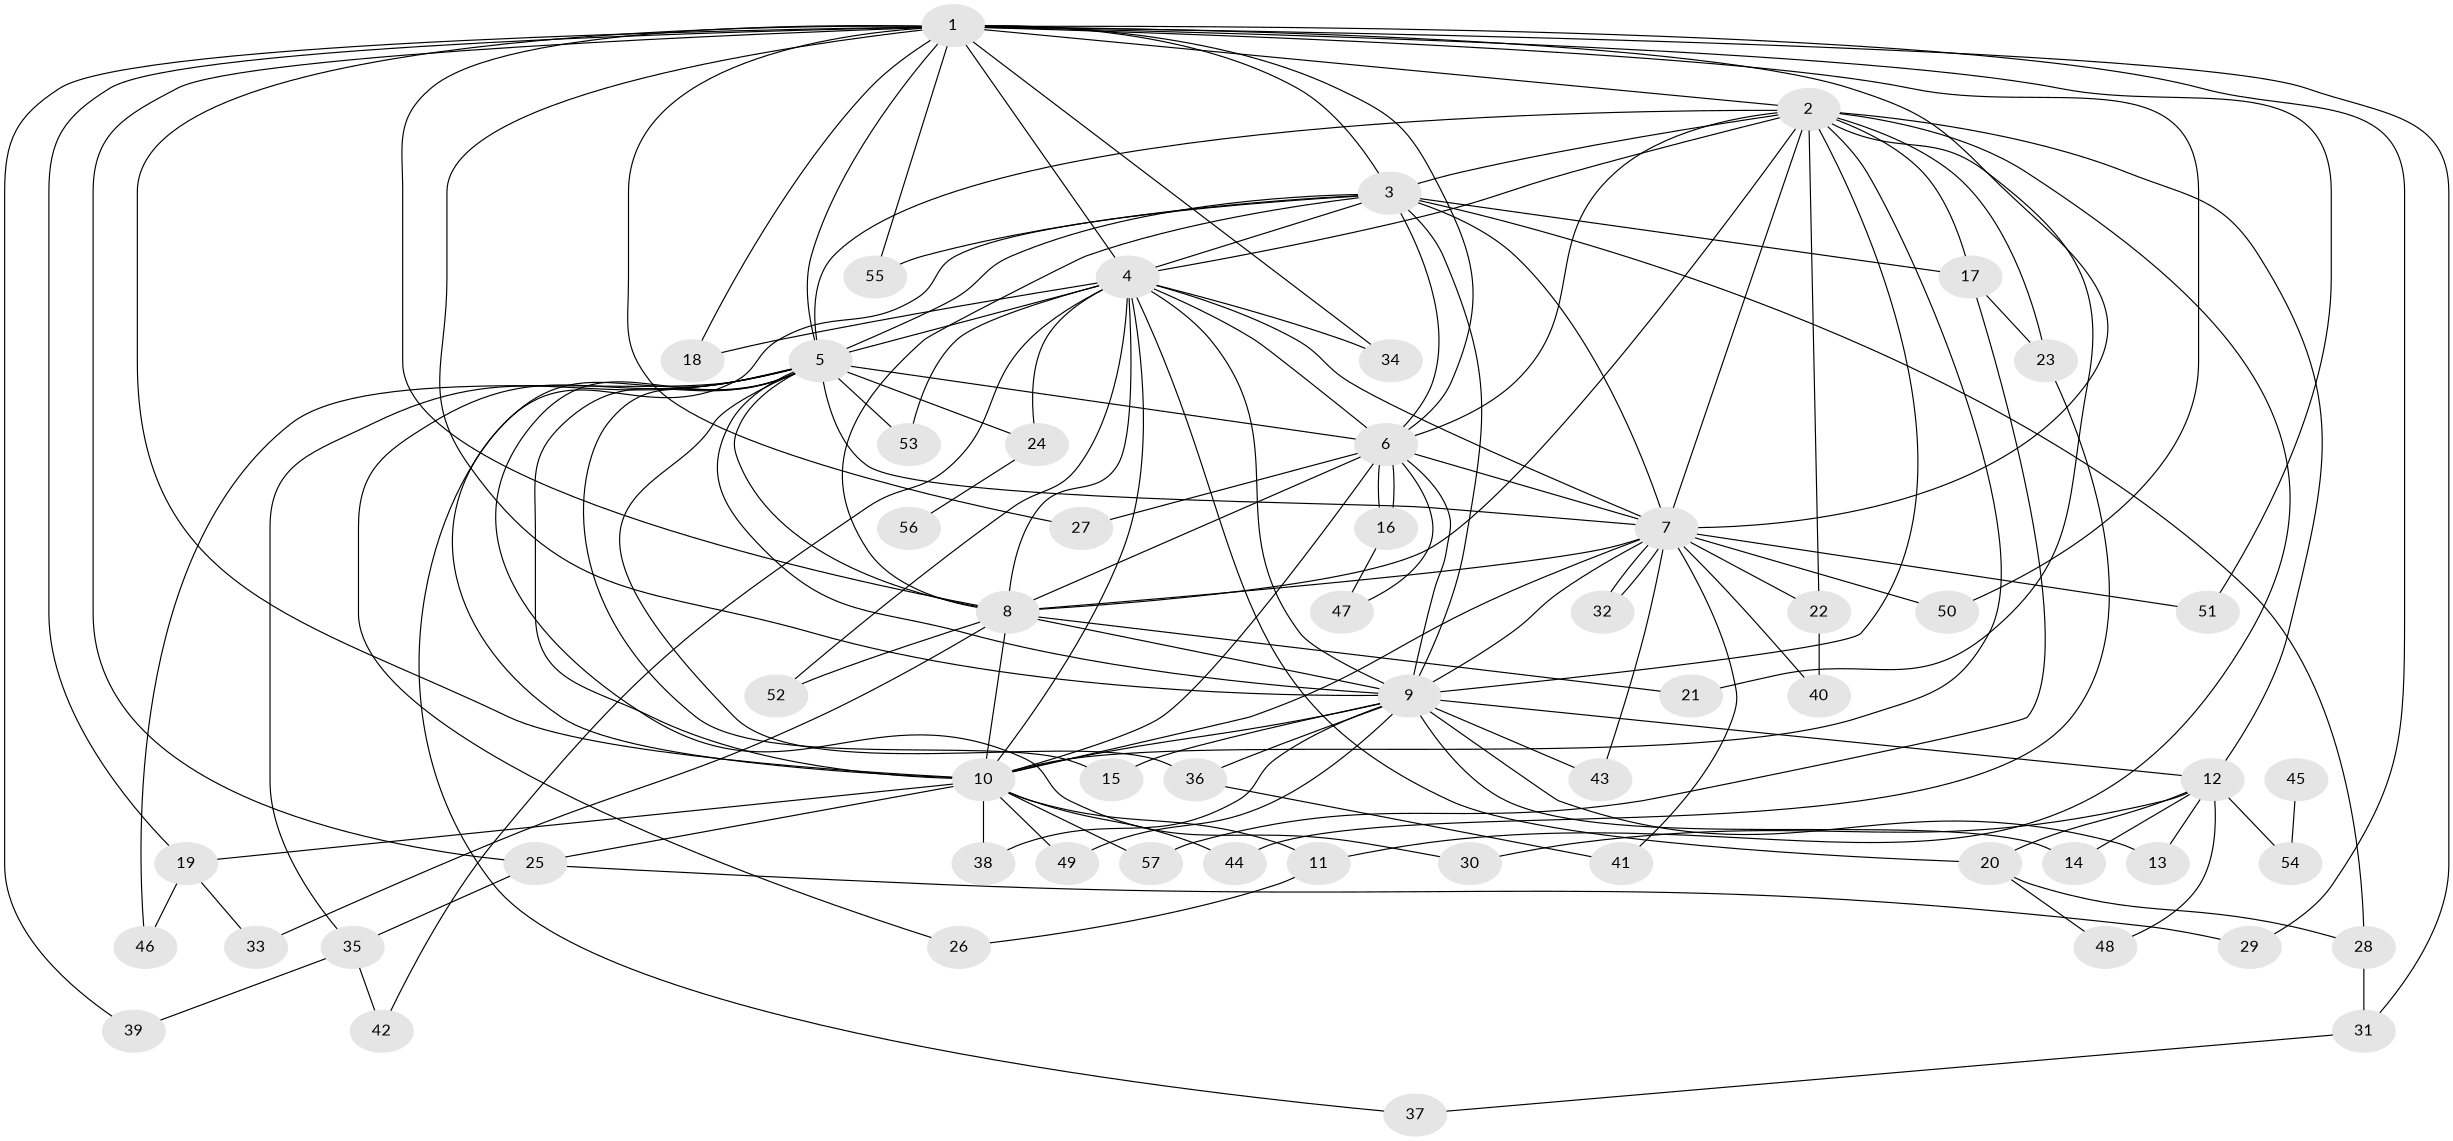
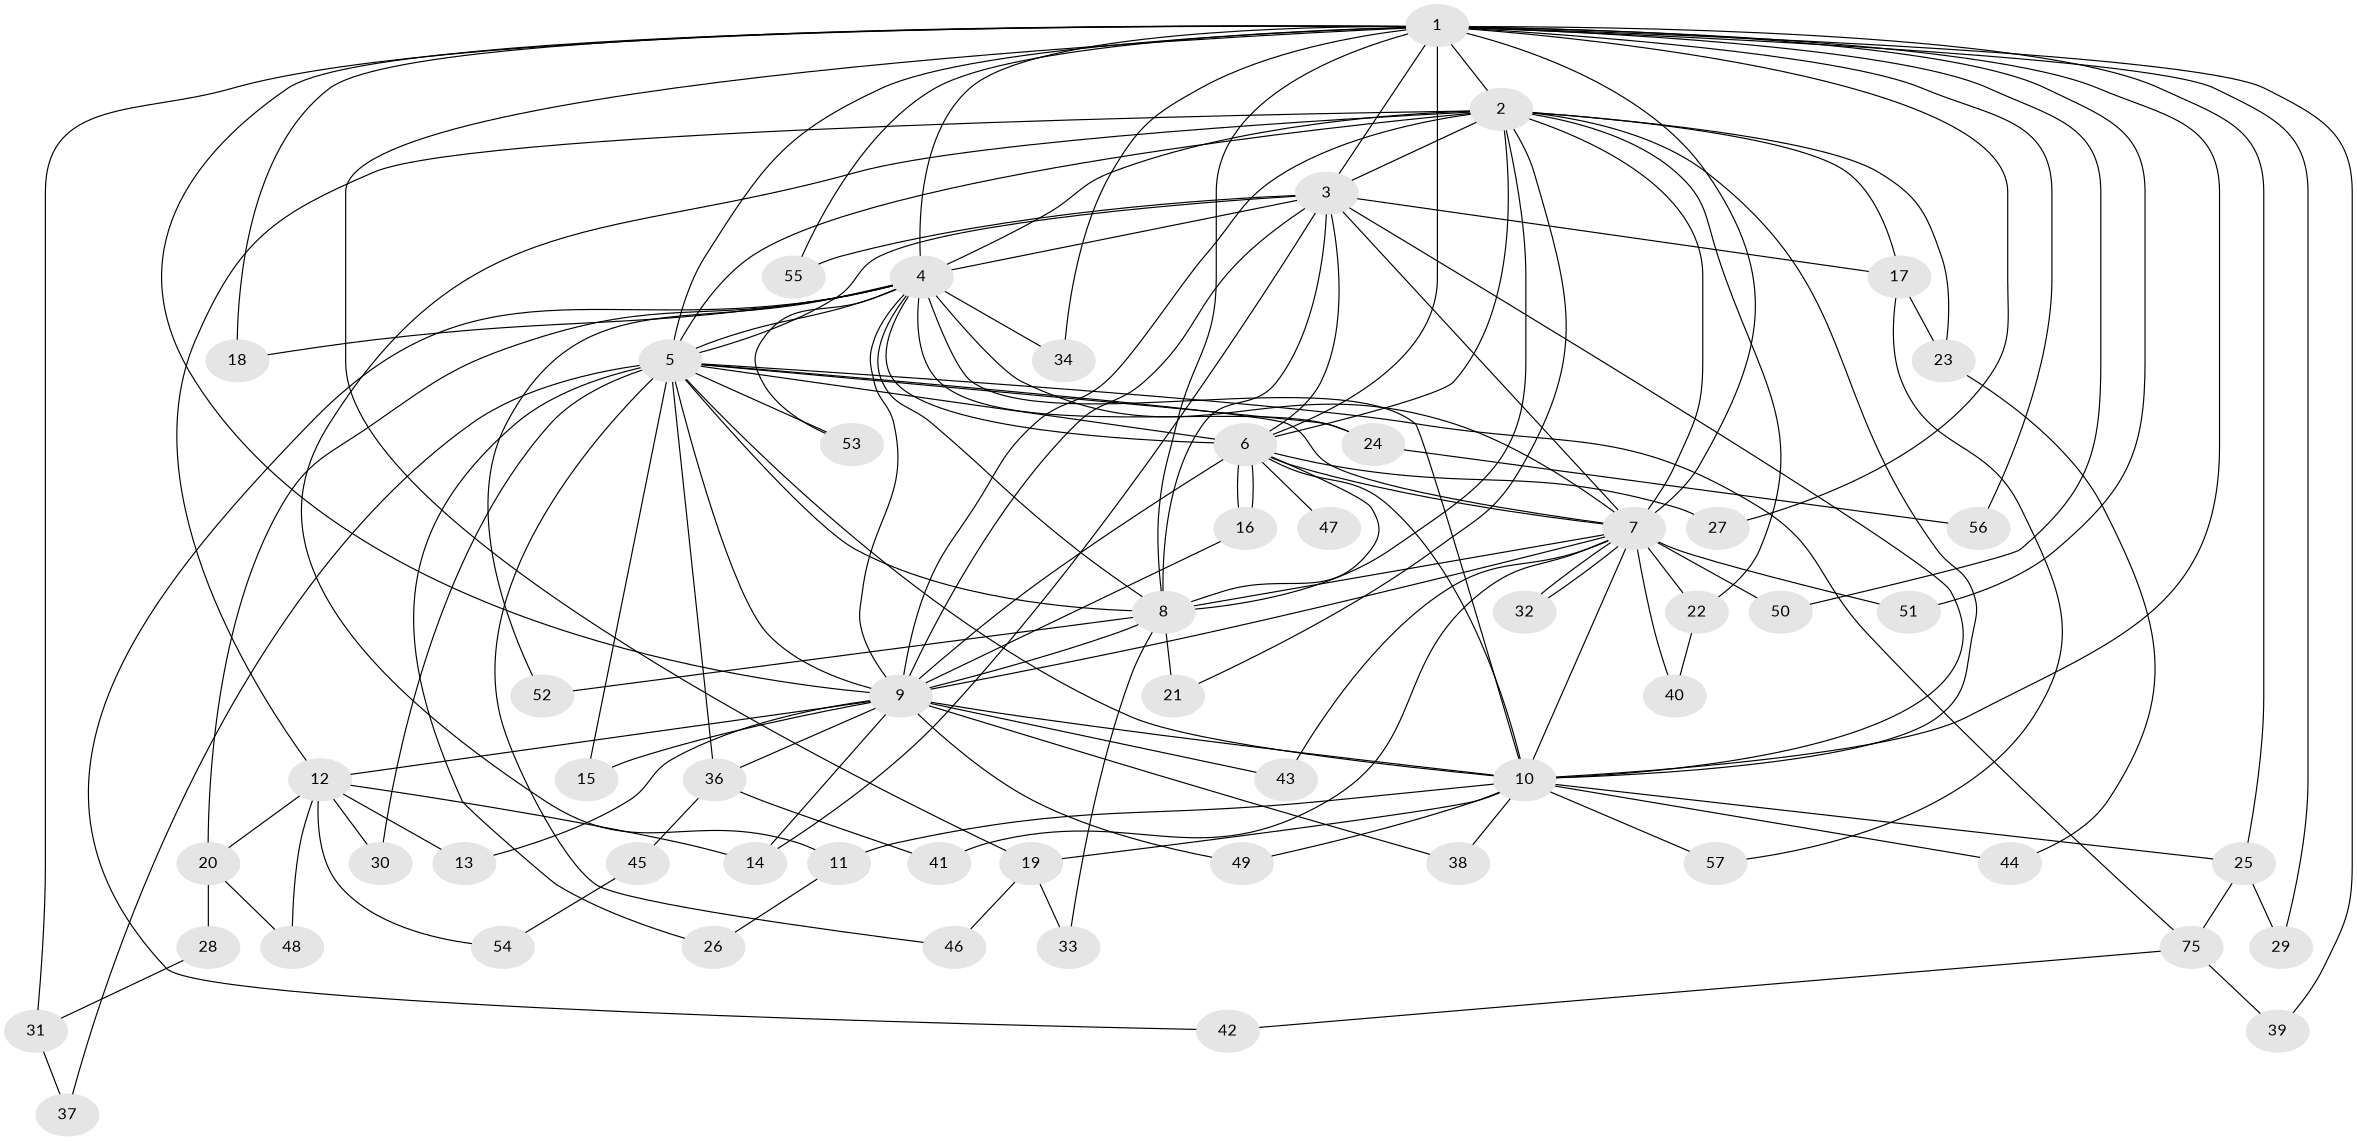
edge "1" -- "56": added
edge "3" -- "28": now "3" -- "14"
edge "16" -- "47": now "16" -- "9"
edge "8" -- "10": removed
edge "36" -- "45": added
node "35": label "35" -> "75"
